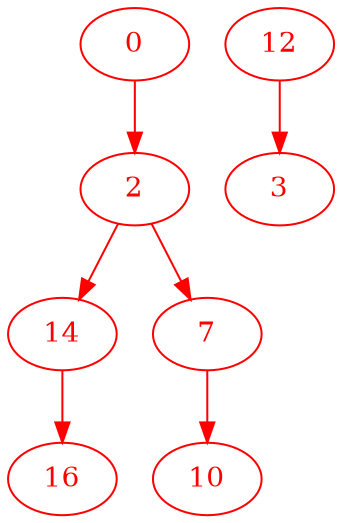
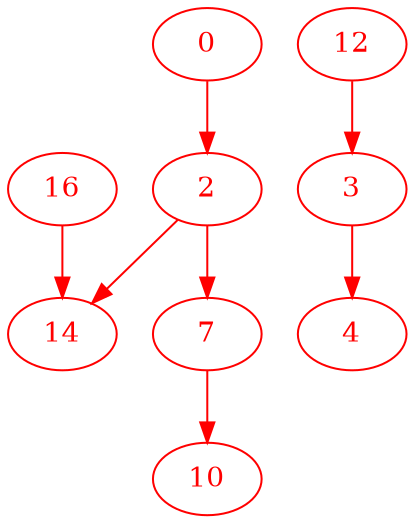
node "4": added
edge "14" -> "16": reversed
